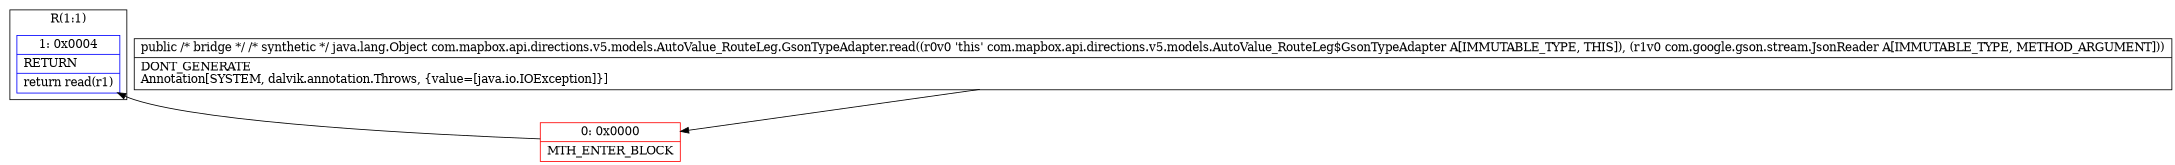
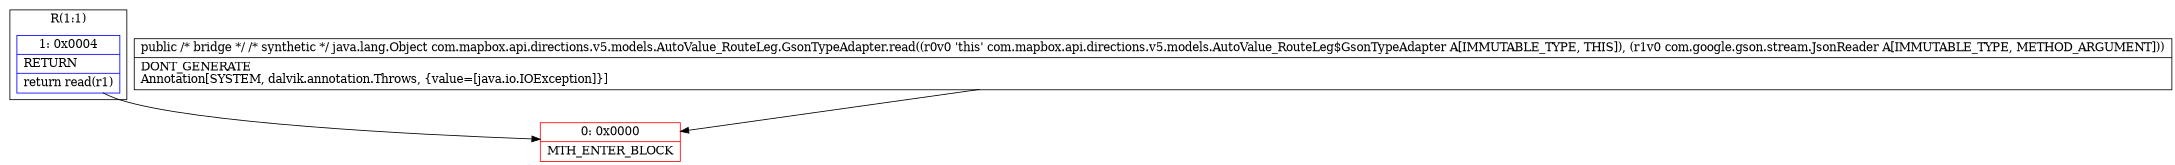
edge "0: 0x0000" -> "1: 0x0004": reversed
